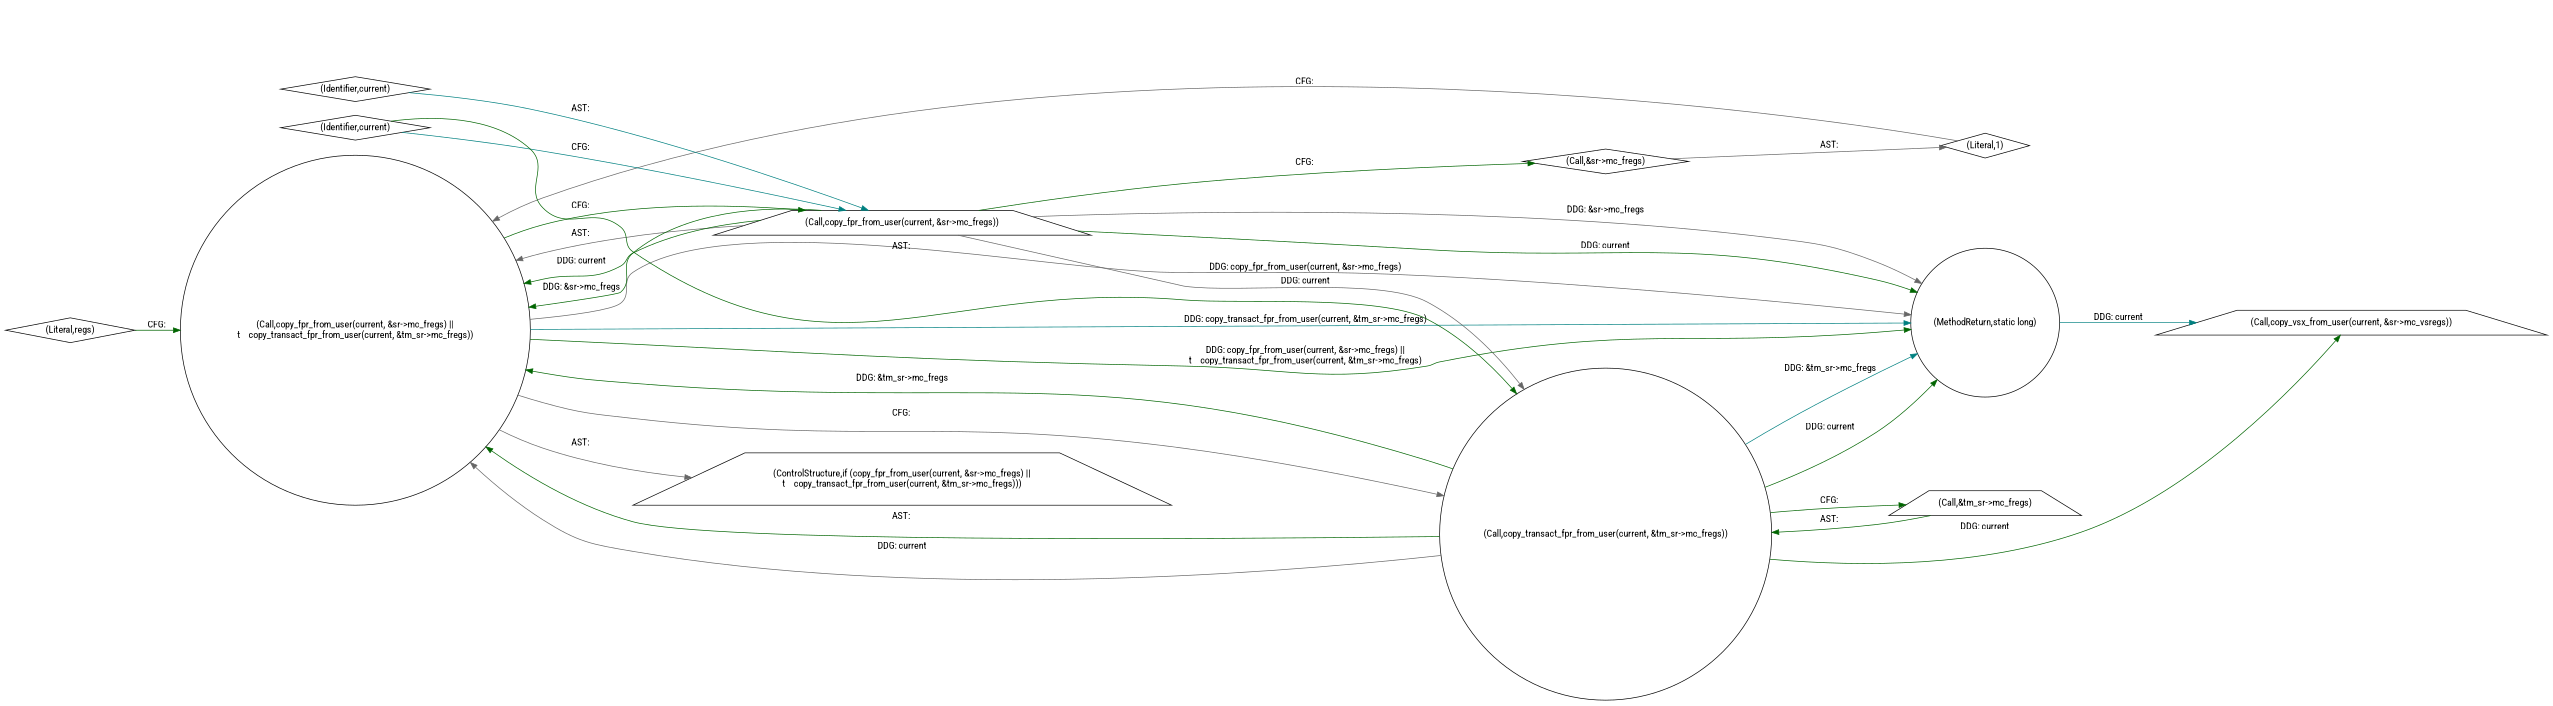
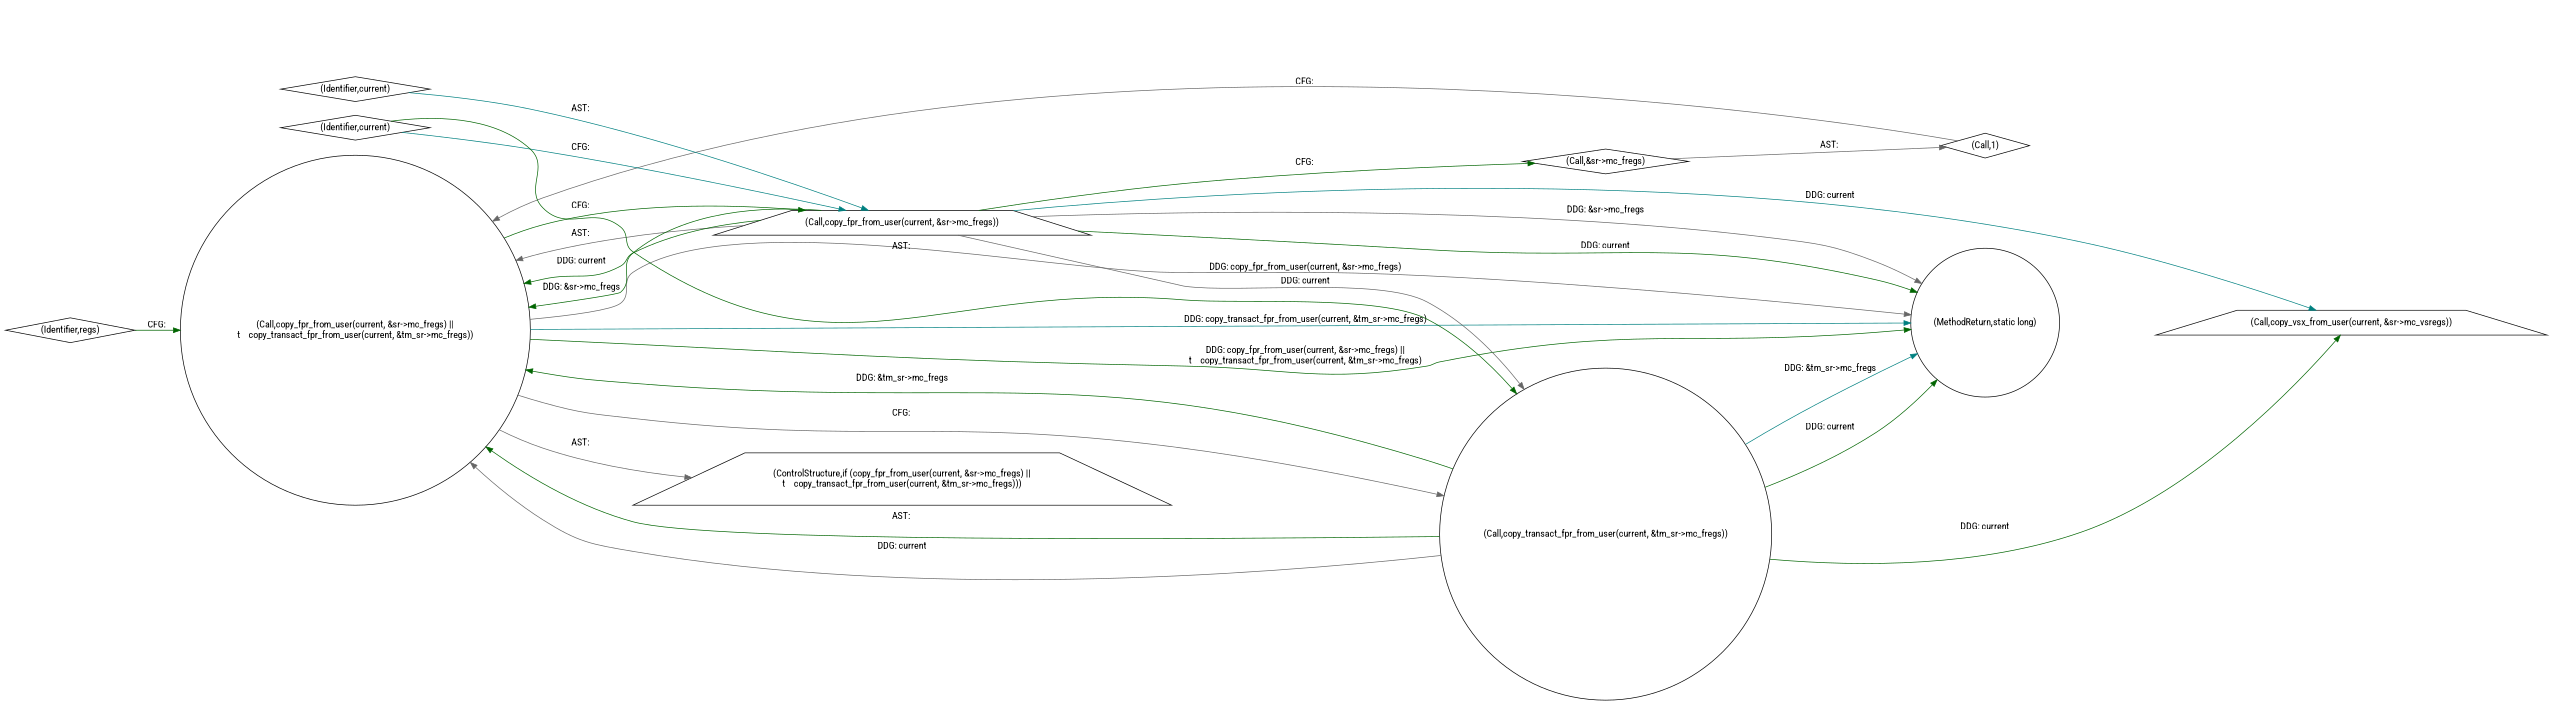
node "(Literal,1)": label "(Literal,1)" -> "(Call,1)"
edge "(MethodReturn,static long)" -> "(Call,copy_vsx_from_user(current, &sr->mc_vsregs))": now "(Call,copy_fpr_from_user(current, &sr->mc_fregs))" -> "(Call,copy_vsx_from_user(current, &sr->mc_vsregs))"
node "(Literal,regs)": label "(Literal,regs)" -> "(Identifier,regs)"
node "(Call,&tm_sr->mc_fregs)": removed
